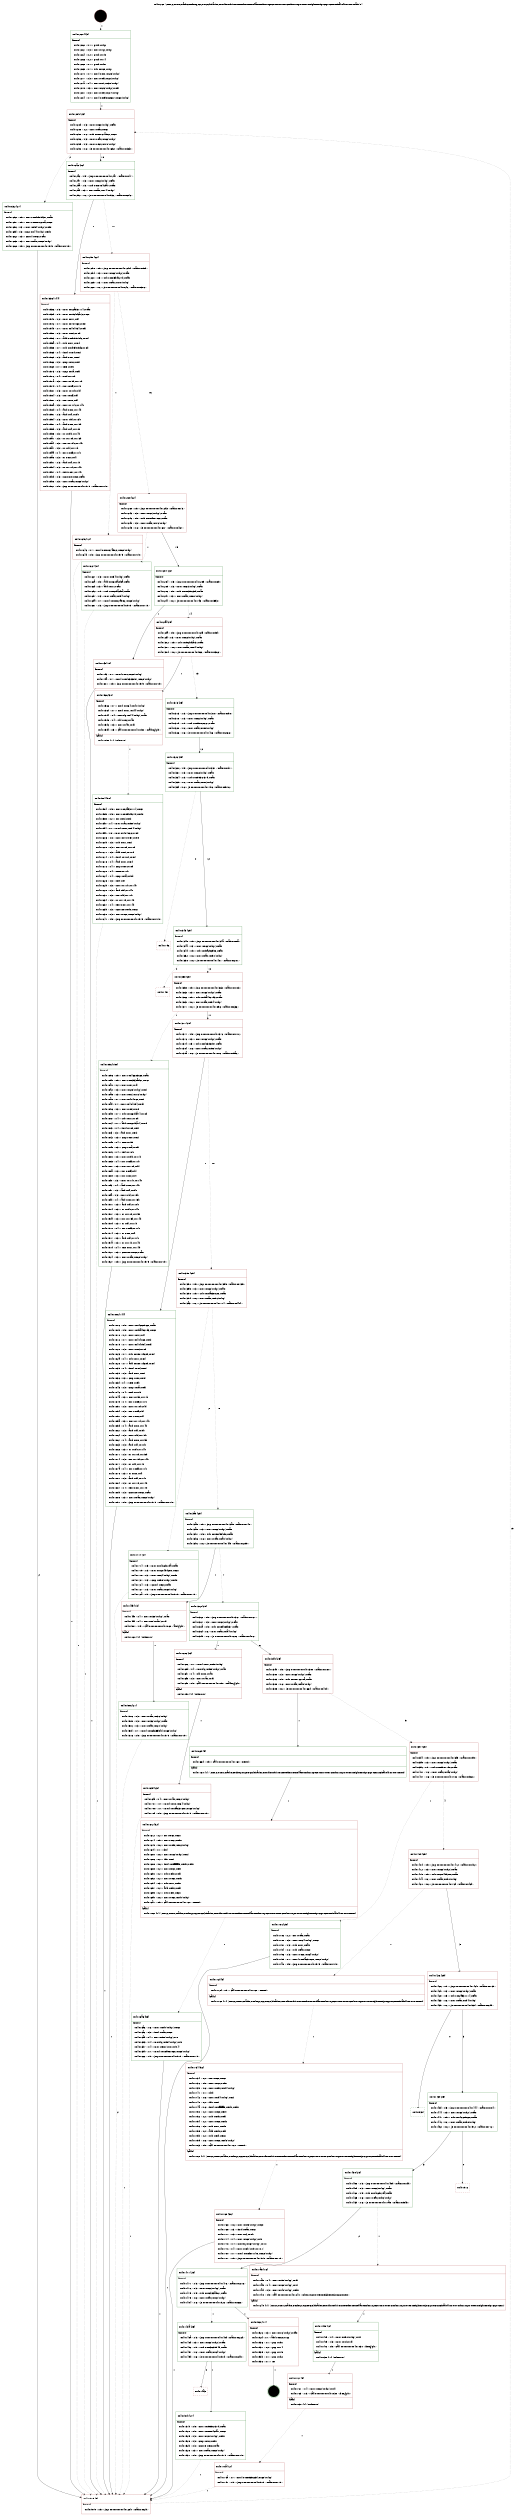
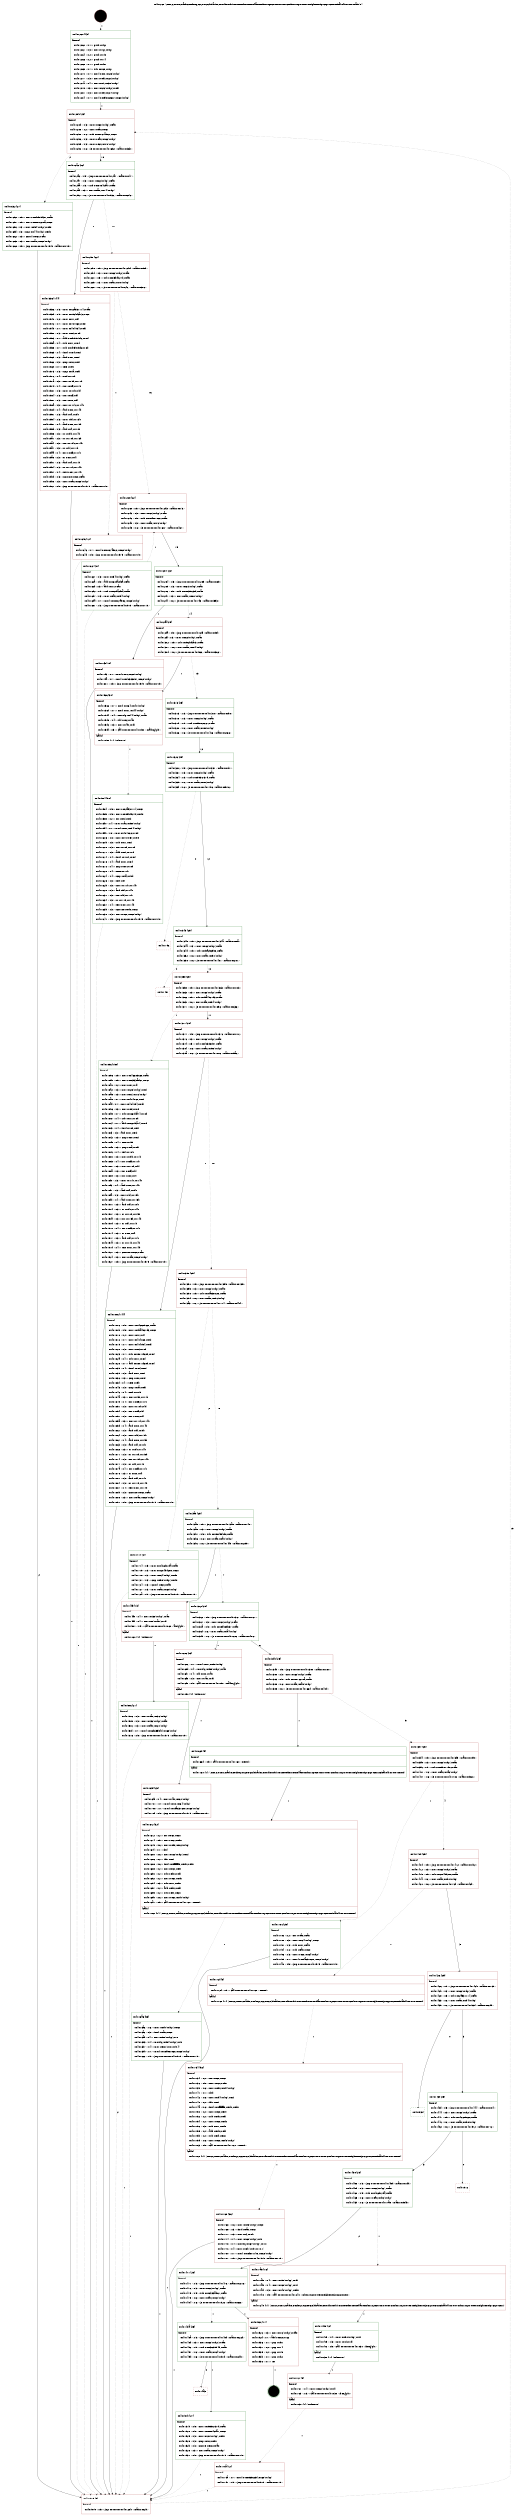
edge "0x4012ce [22]" -> "0x4016c7 [31]": reversed
